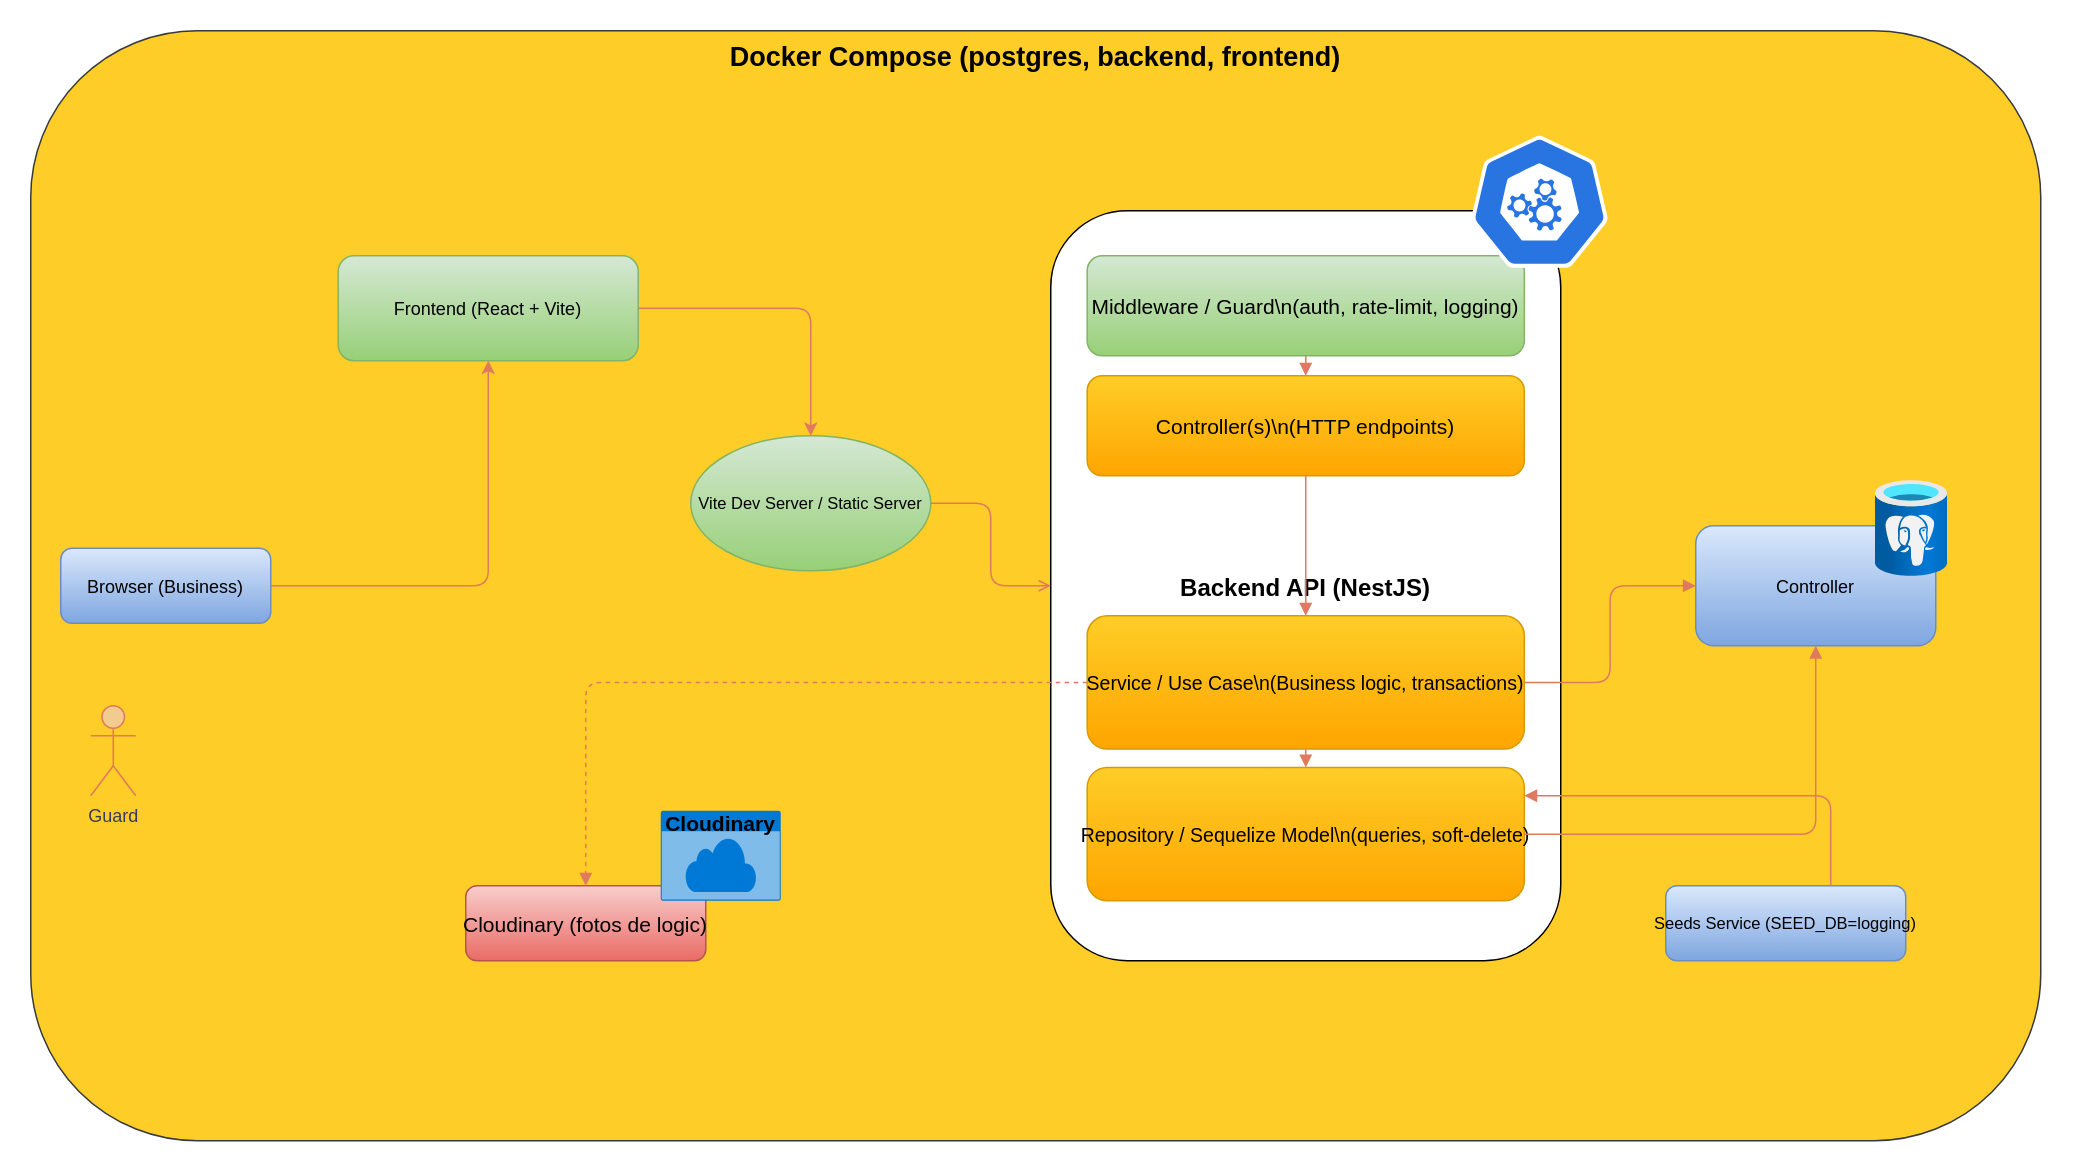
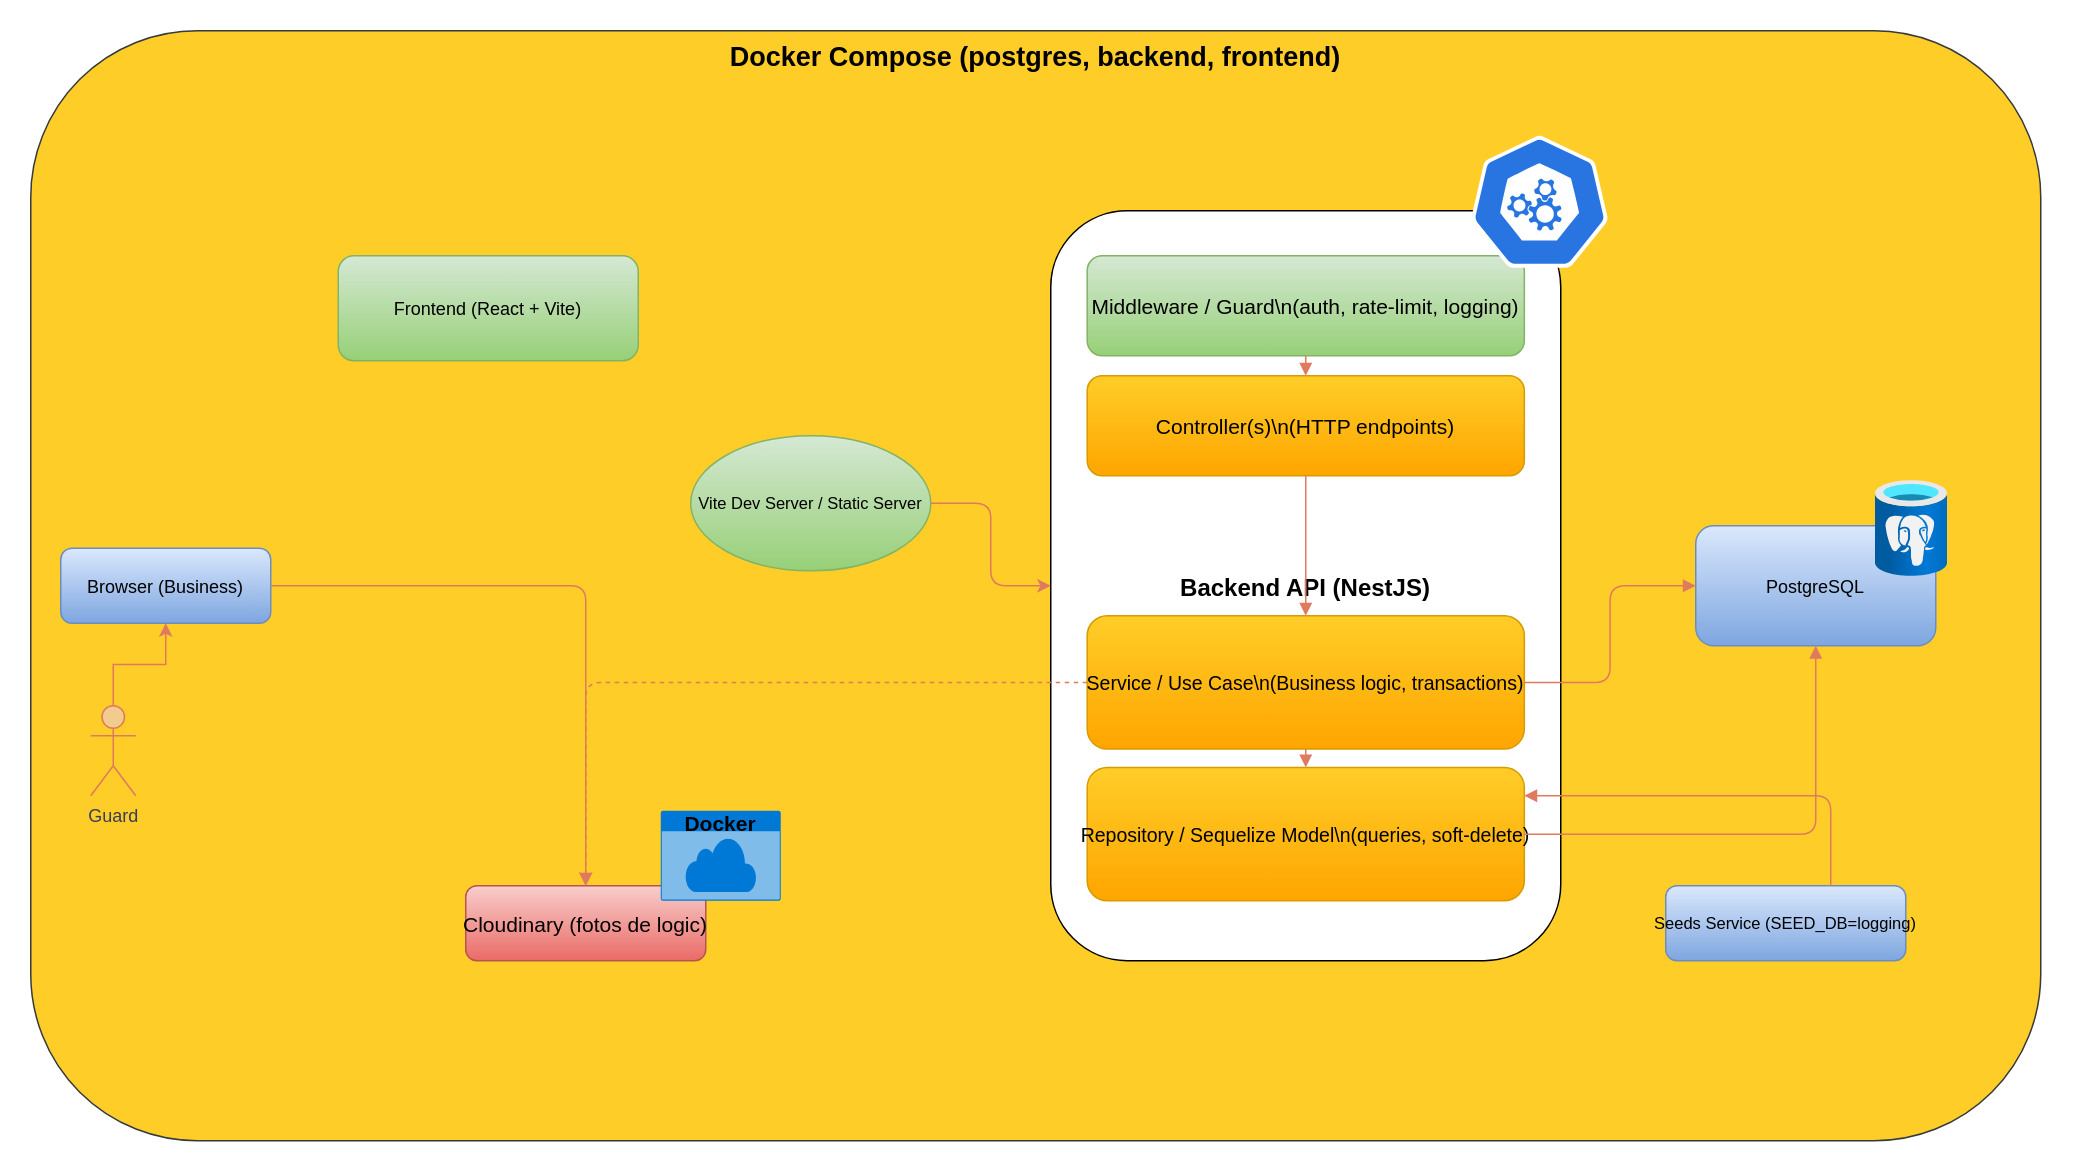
edge "Frontend (React + Vite)" -> "Vite Dev Server / Static Server": removed
edge "Browser (Business)" -> "Frontend (React + Vite)": now "Browser (Business)" -> "Cloudinary (fotos de logic)"
edge "Vite Dev Server / Static Server" -> "Backend API (NestJS)": arrowhead open -> classic
node "Controller": label "Controller" -> "PostgreSQL"
edge "Guard" -> "Browser (Business)": added
node "Cloudinary": label "Cloudinary" -> "Docker"
